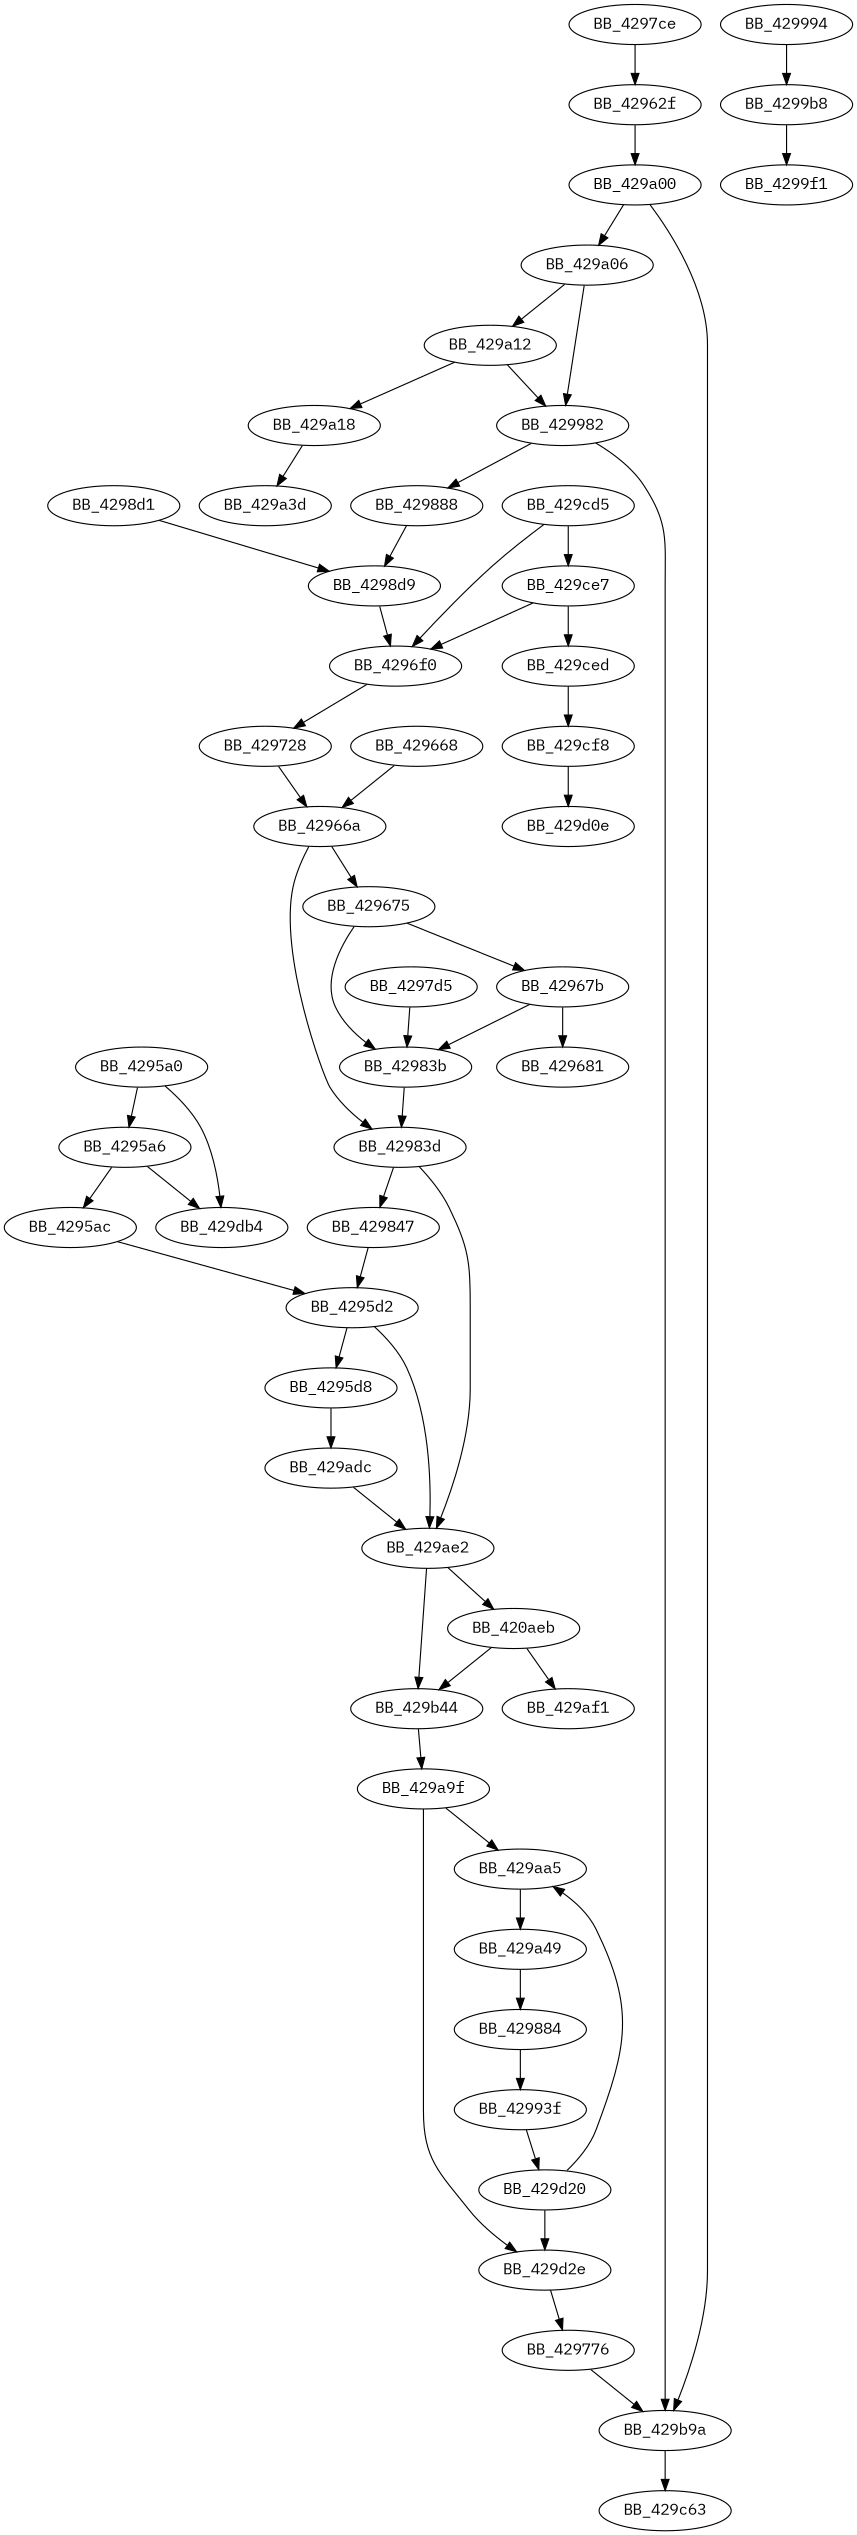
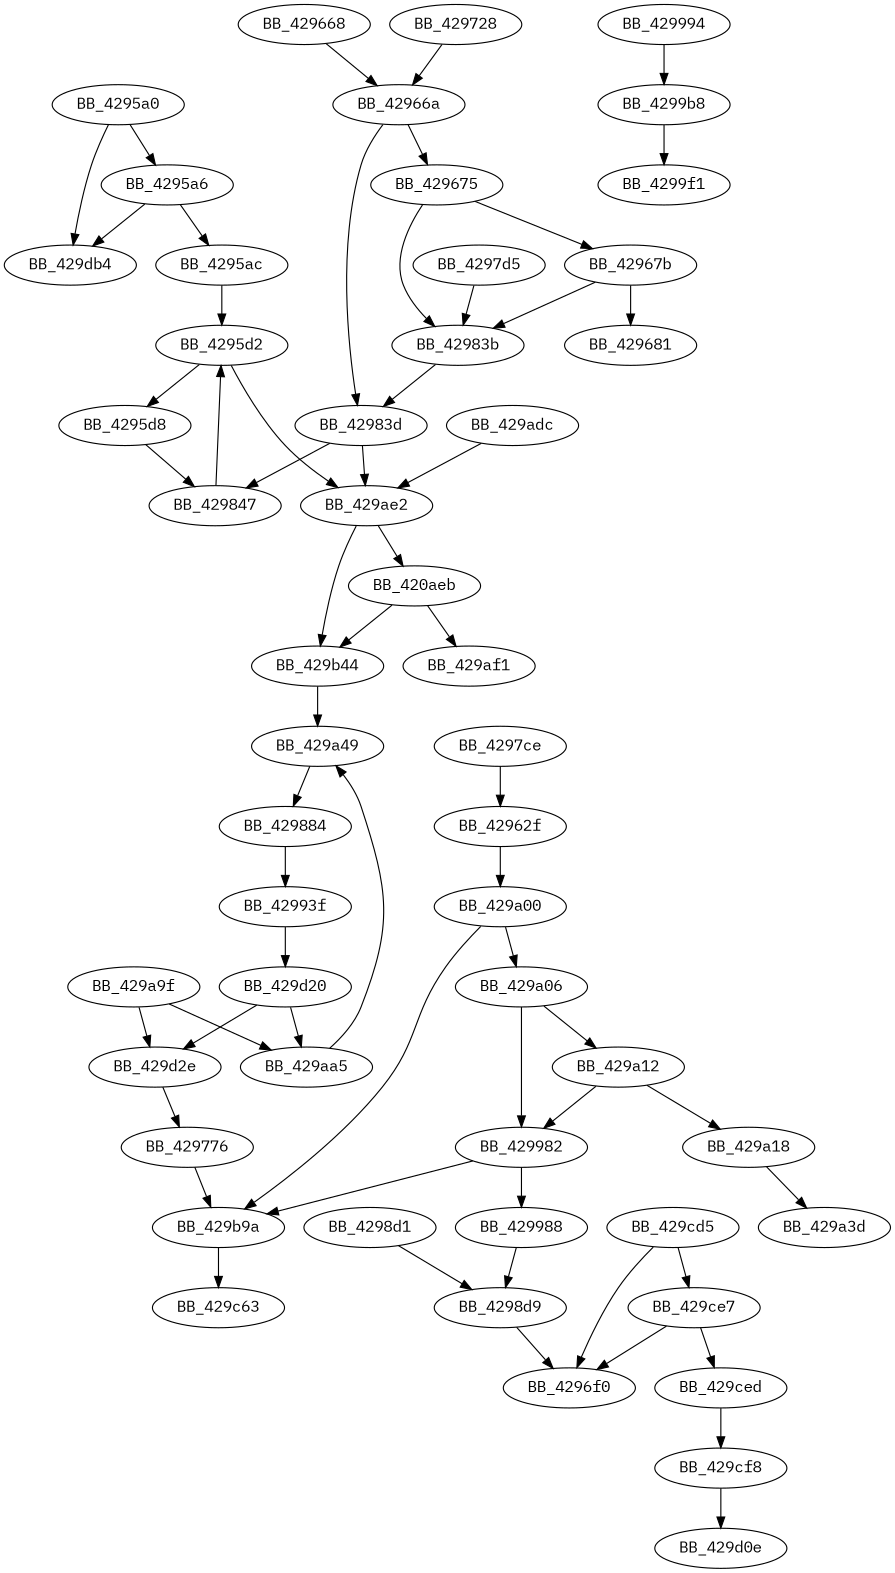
node "BB_429888": label "BB_429888" -> "BB_429988"
edge "BB_4296f0" -> "BB_429728": removed
edge "BB_4295d8" -> "BB_429adc": now "BB_4295d8" -> "BB_429847"
edge "BB_429b44" -> "BB_429a9f": now "BB_429b44" -> "BB_429a49"
